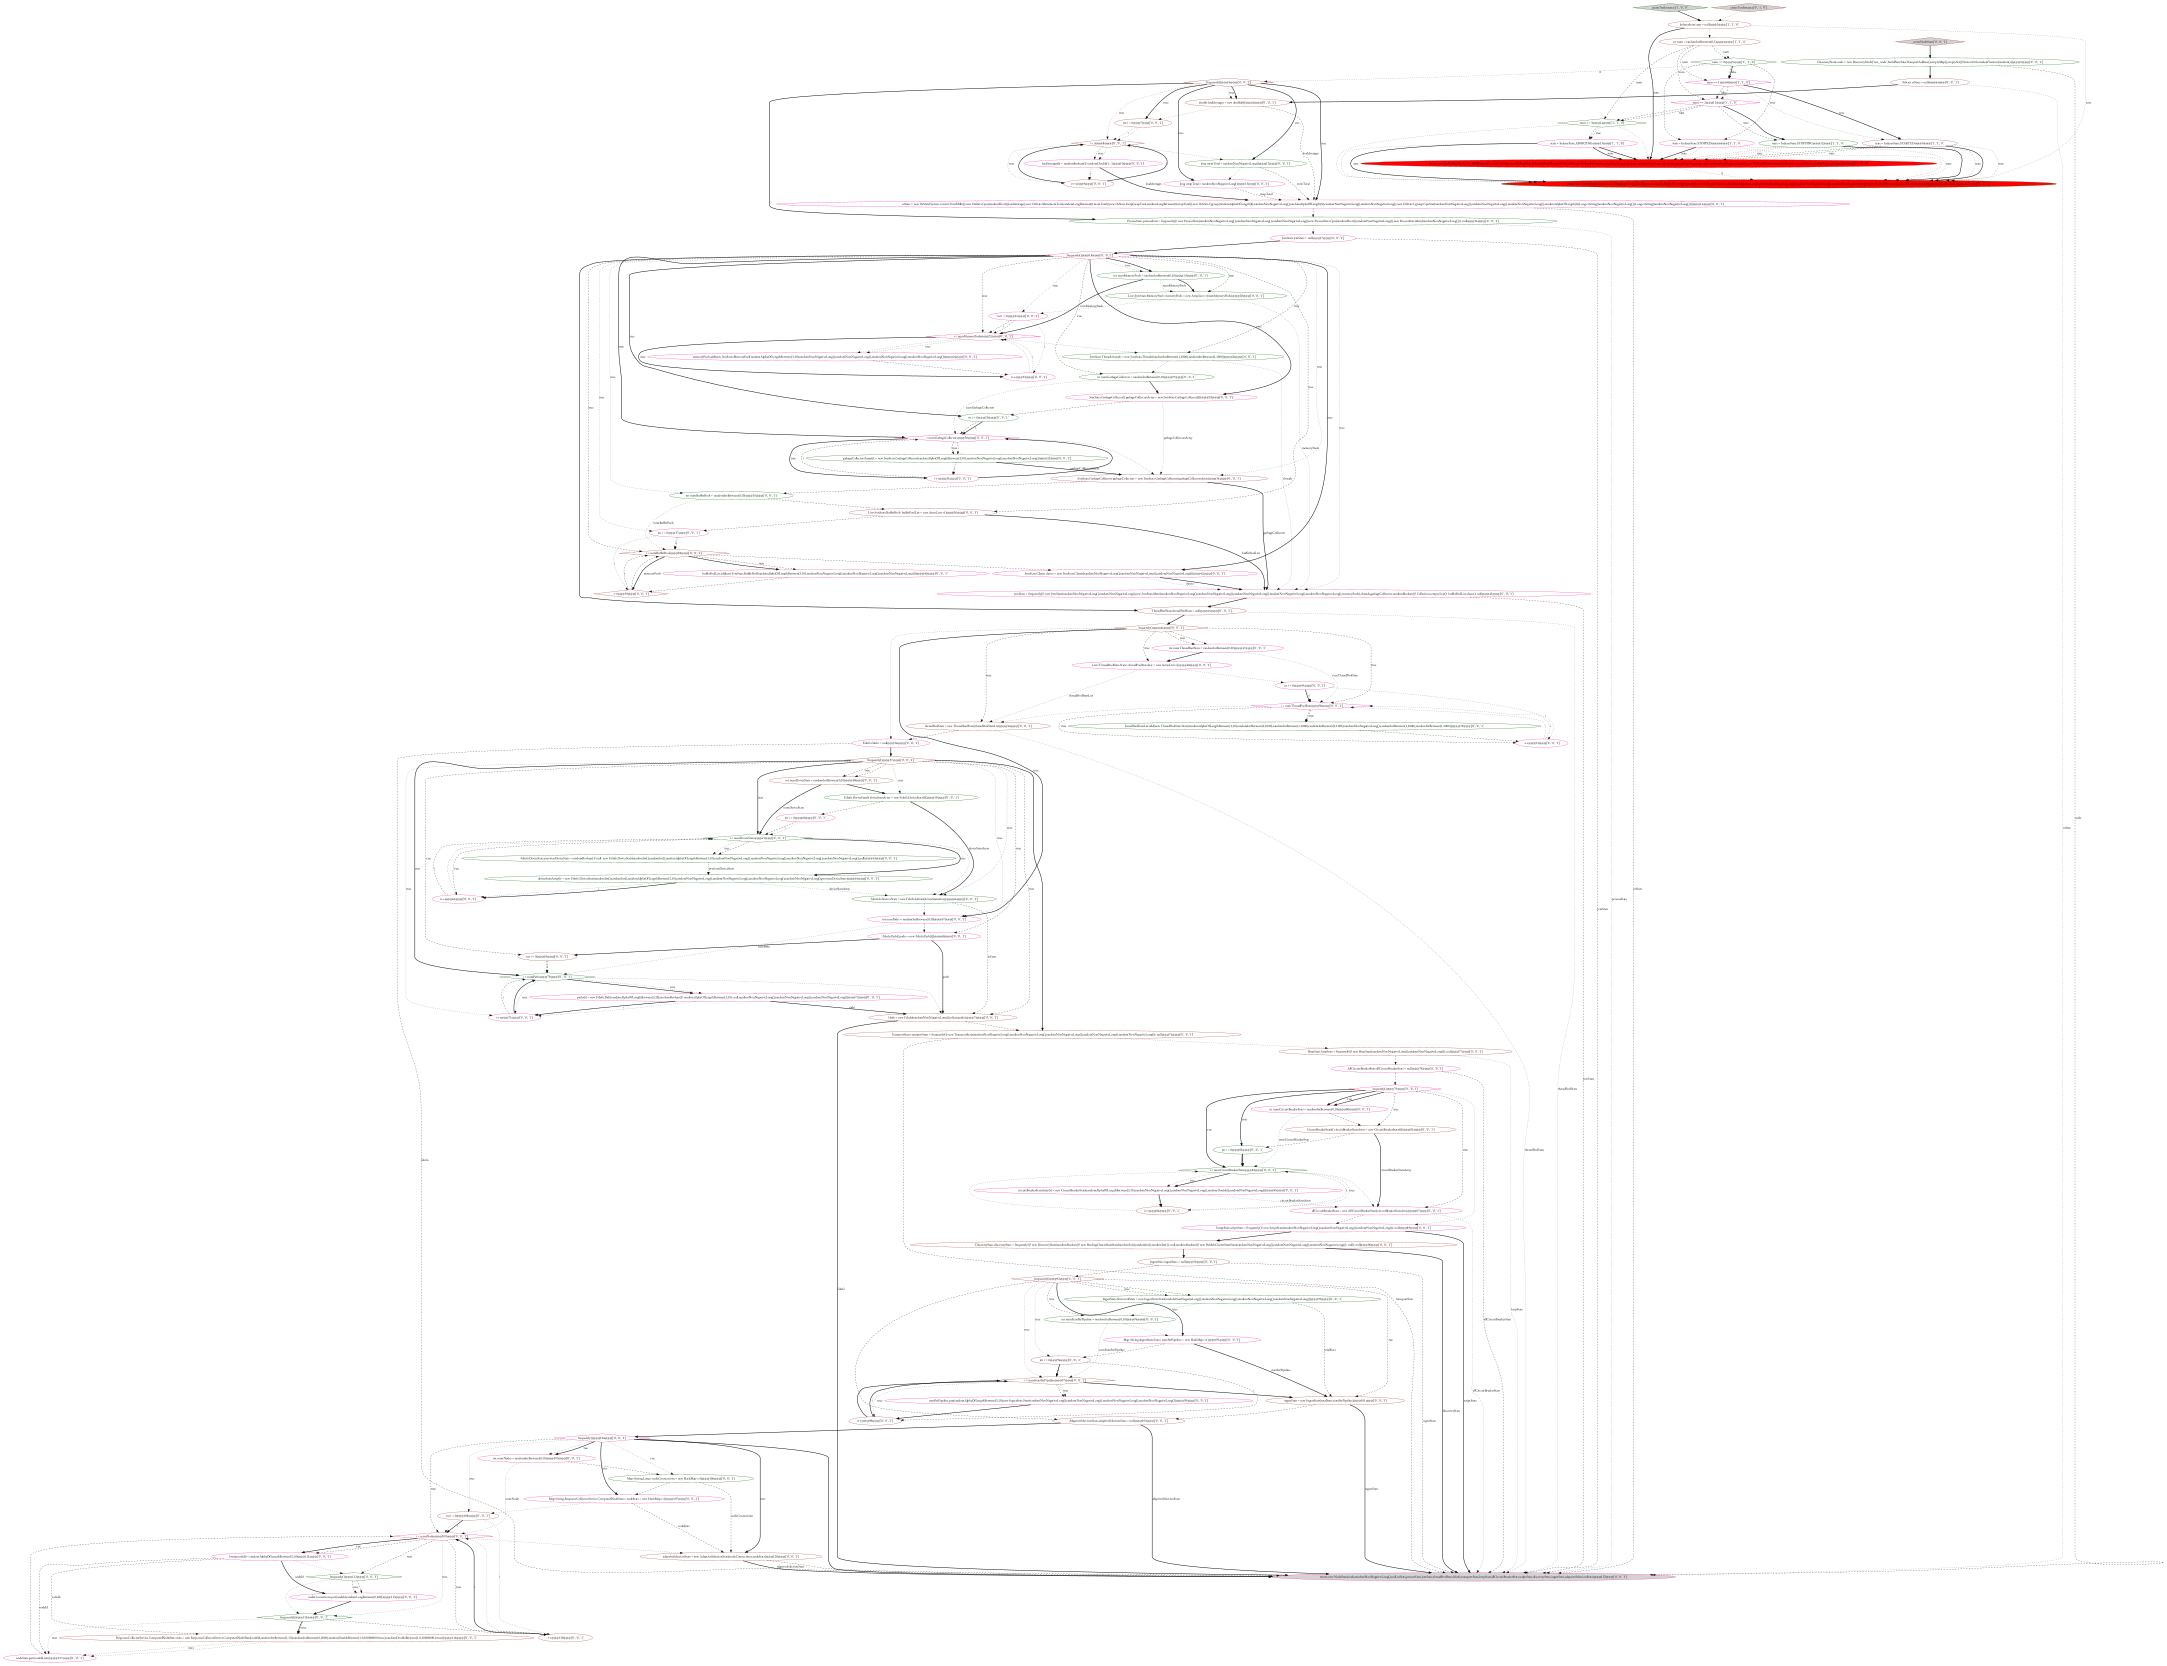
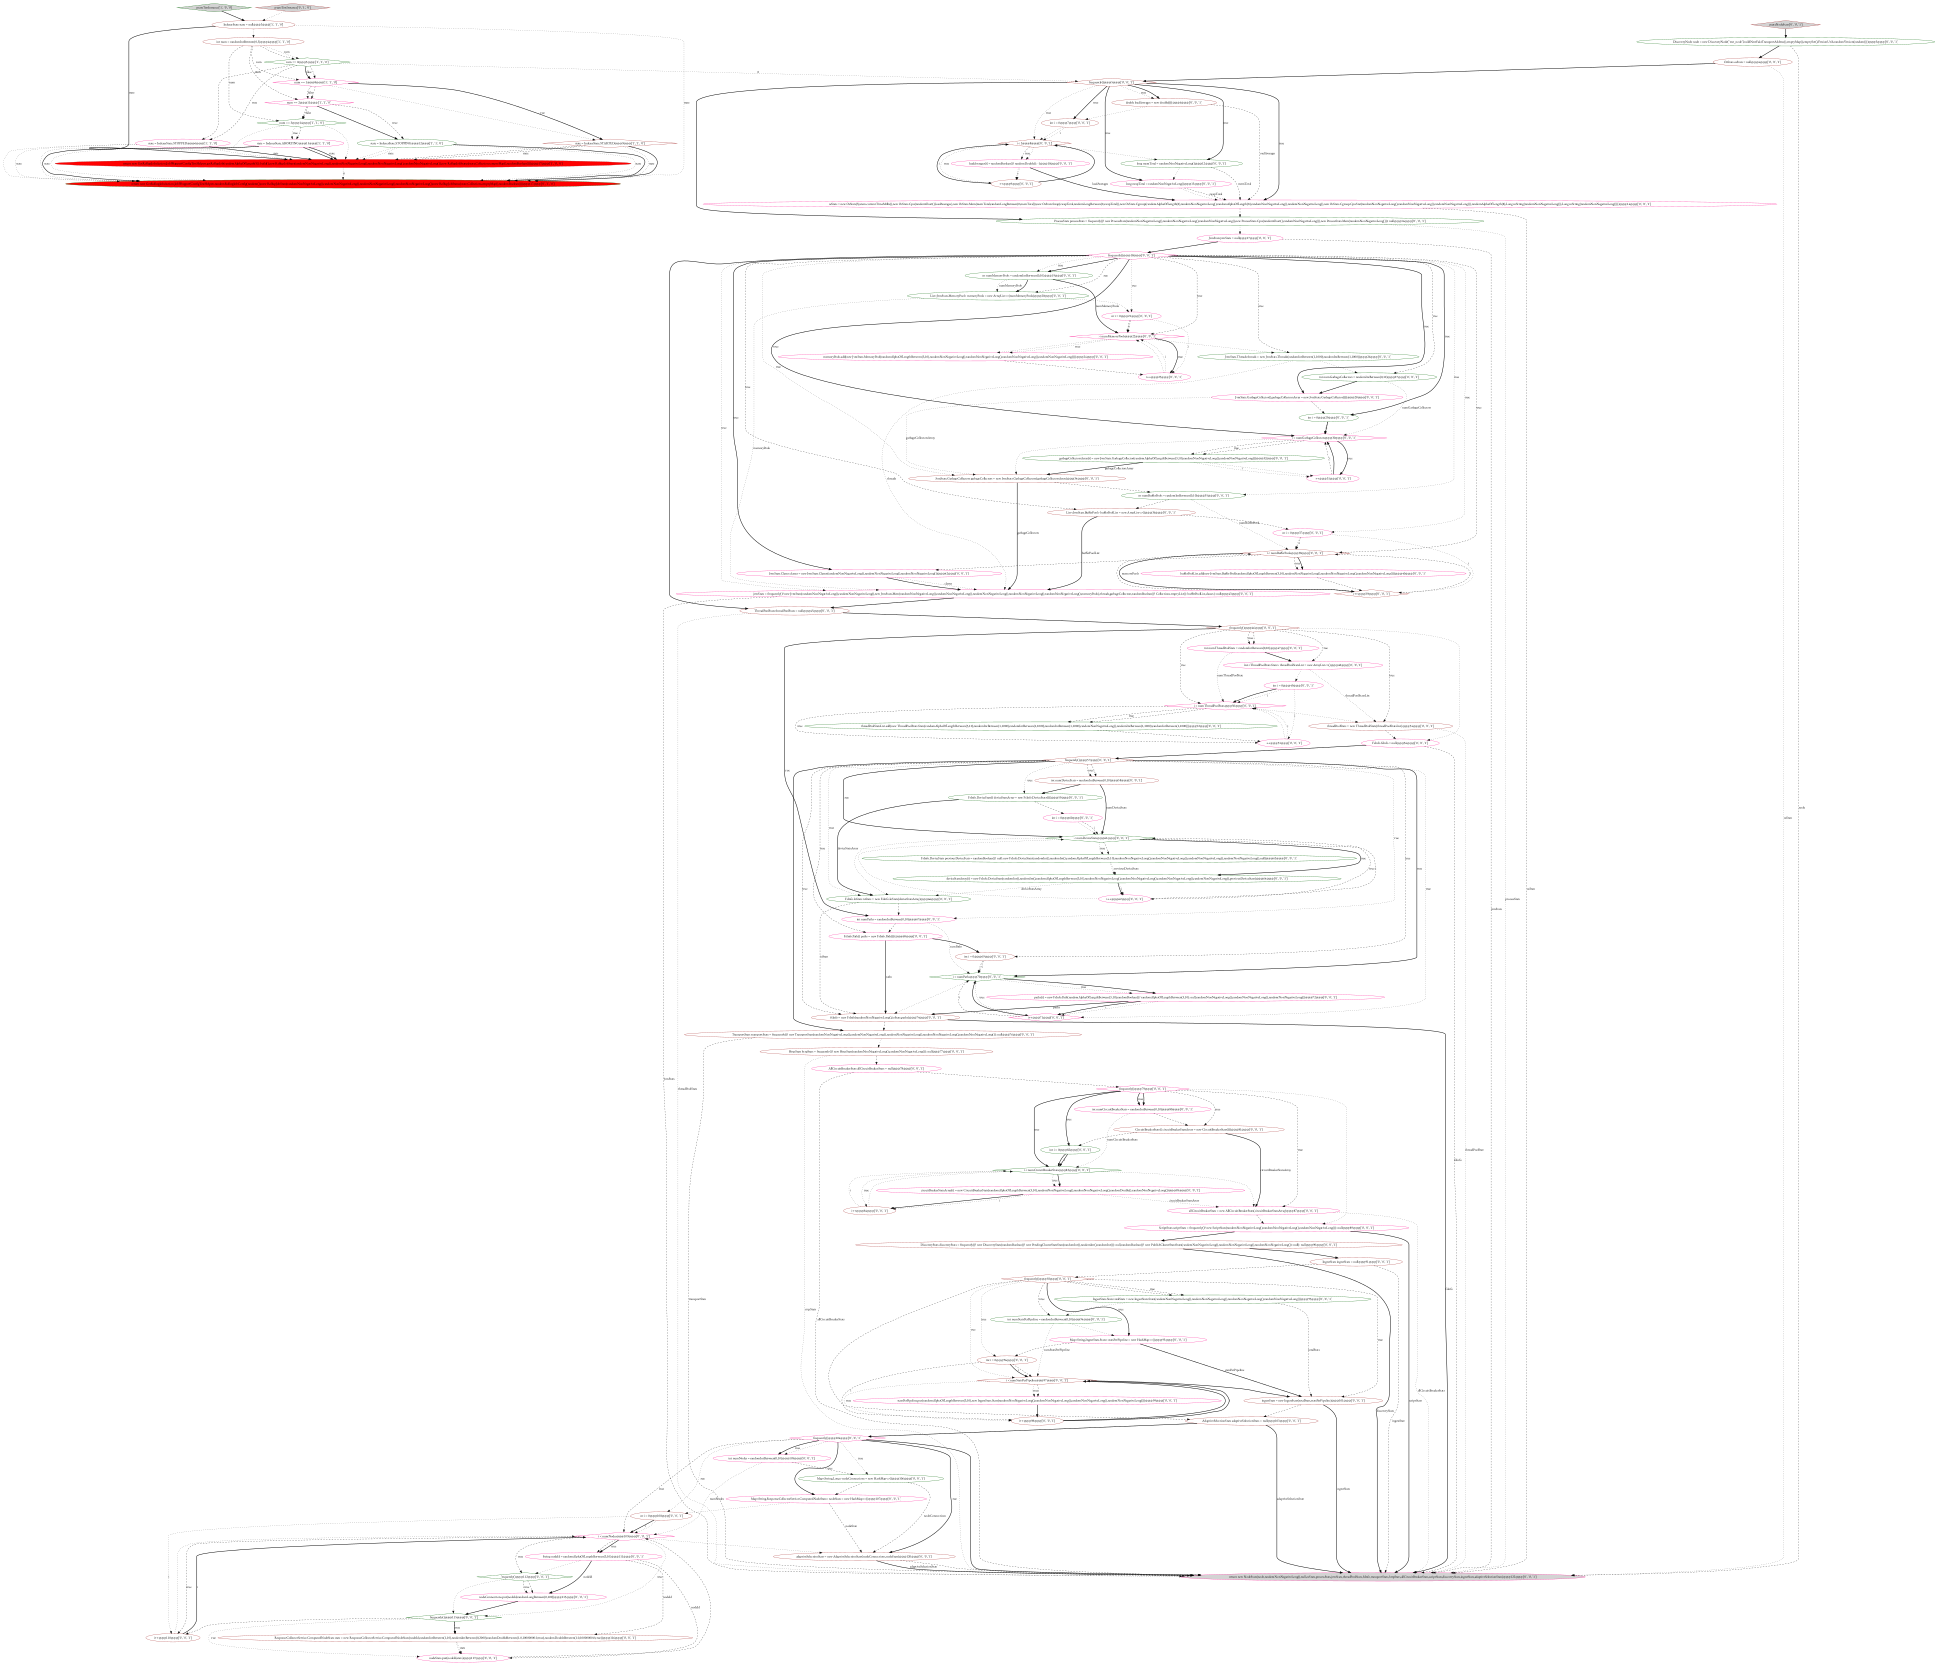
edge "OsStats osStats = null@@@4@@@['0', '0', '1']" -> "double loadAverages = new double((((@@@6@@@['0', '0', '1']": now "OsStats osStats = null@@@4@@@['0', '0', '1']" -> "frequently()@@@5@@@['0', '0', '1']"
node "state = IndexerState.STARTED@@@9@@@['1', '1', '0']": shape ellipse -> diamond
node "i++@@@71@@@['0', '0', '1']": shape ellipse -> diamond
